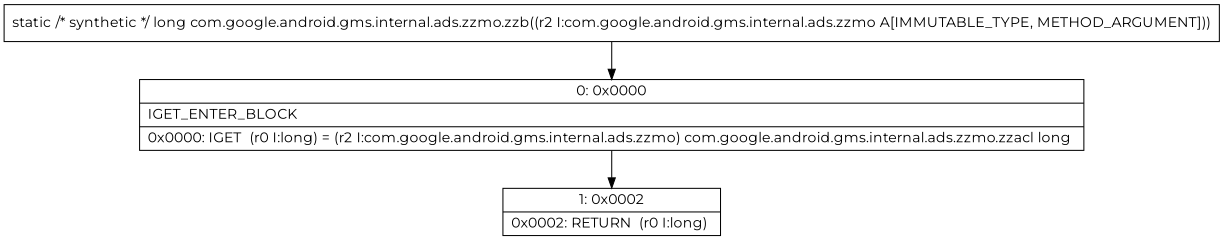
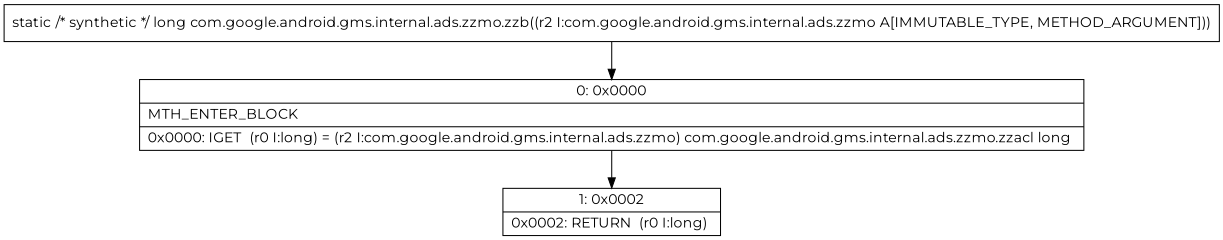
node "0: 0x0000": text "IGET_ENTER_BLOCK" -> "MTH_ENTER_BLOCK"
